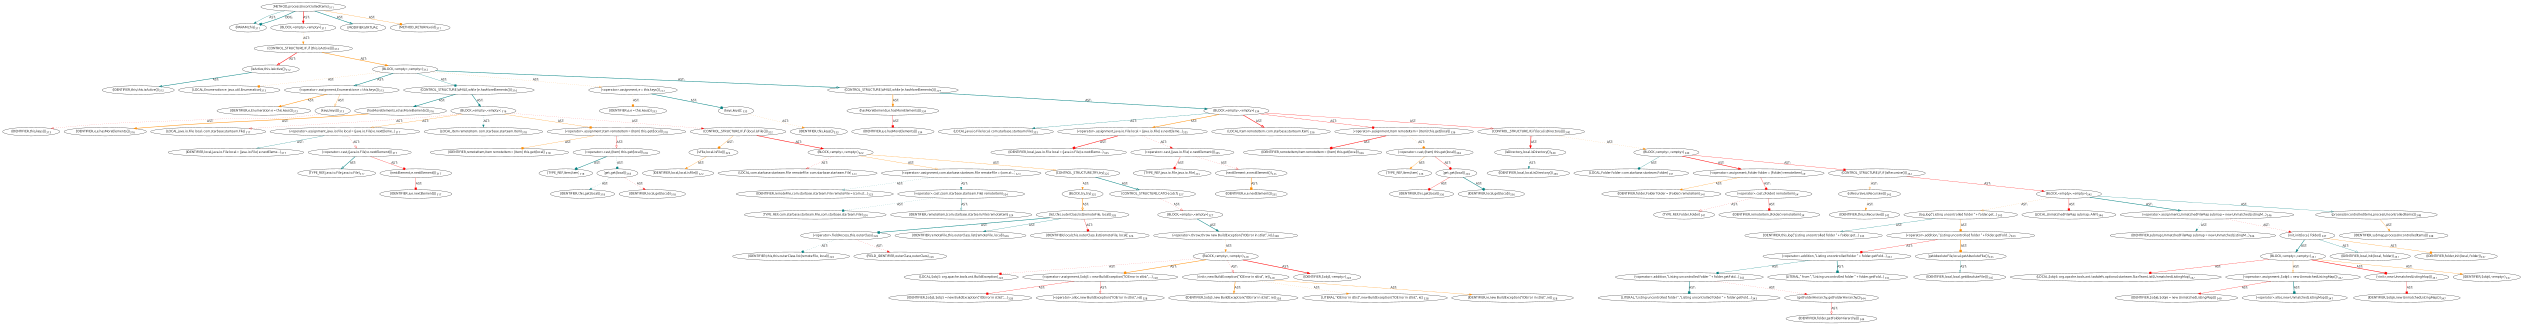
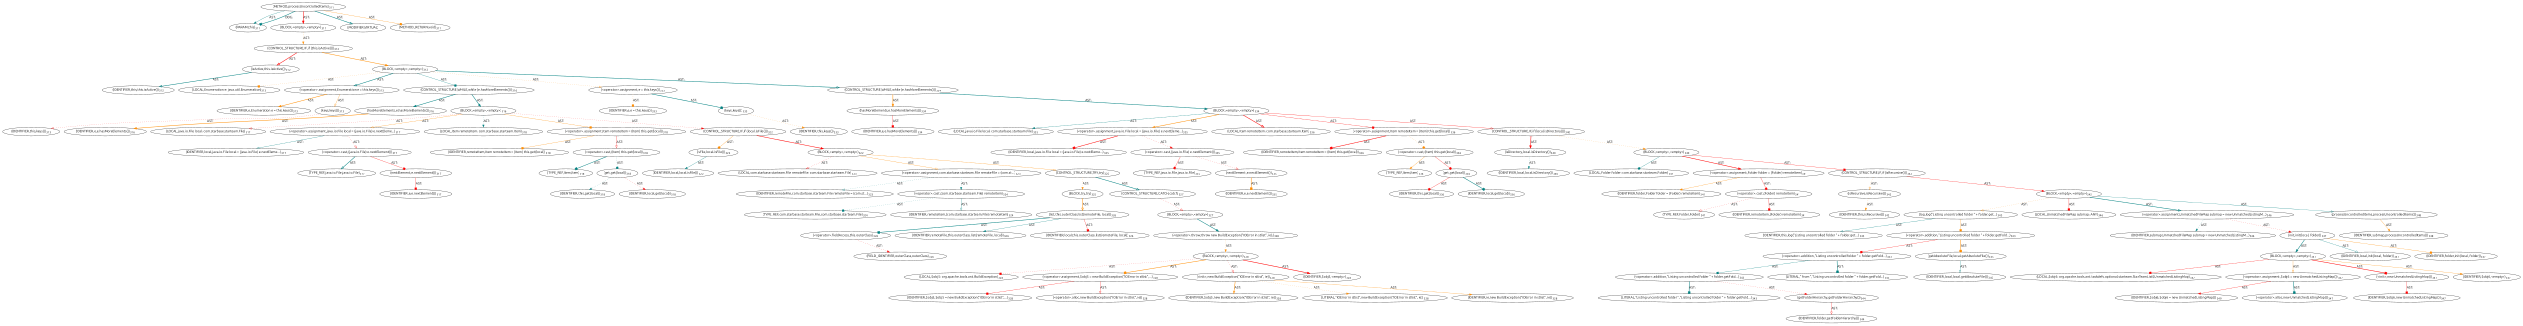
edge "(isFile,local.isFile())" -> "(IDENTIFIER,local,local.isFile())": color darkorange -> teal
node "(IDENTIFIER,this,this.outerClass.list(remoteFile, local))": removed
